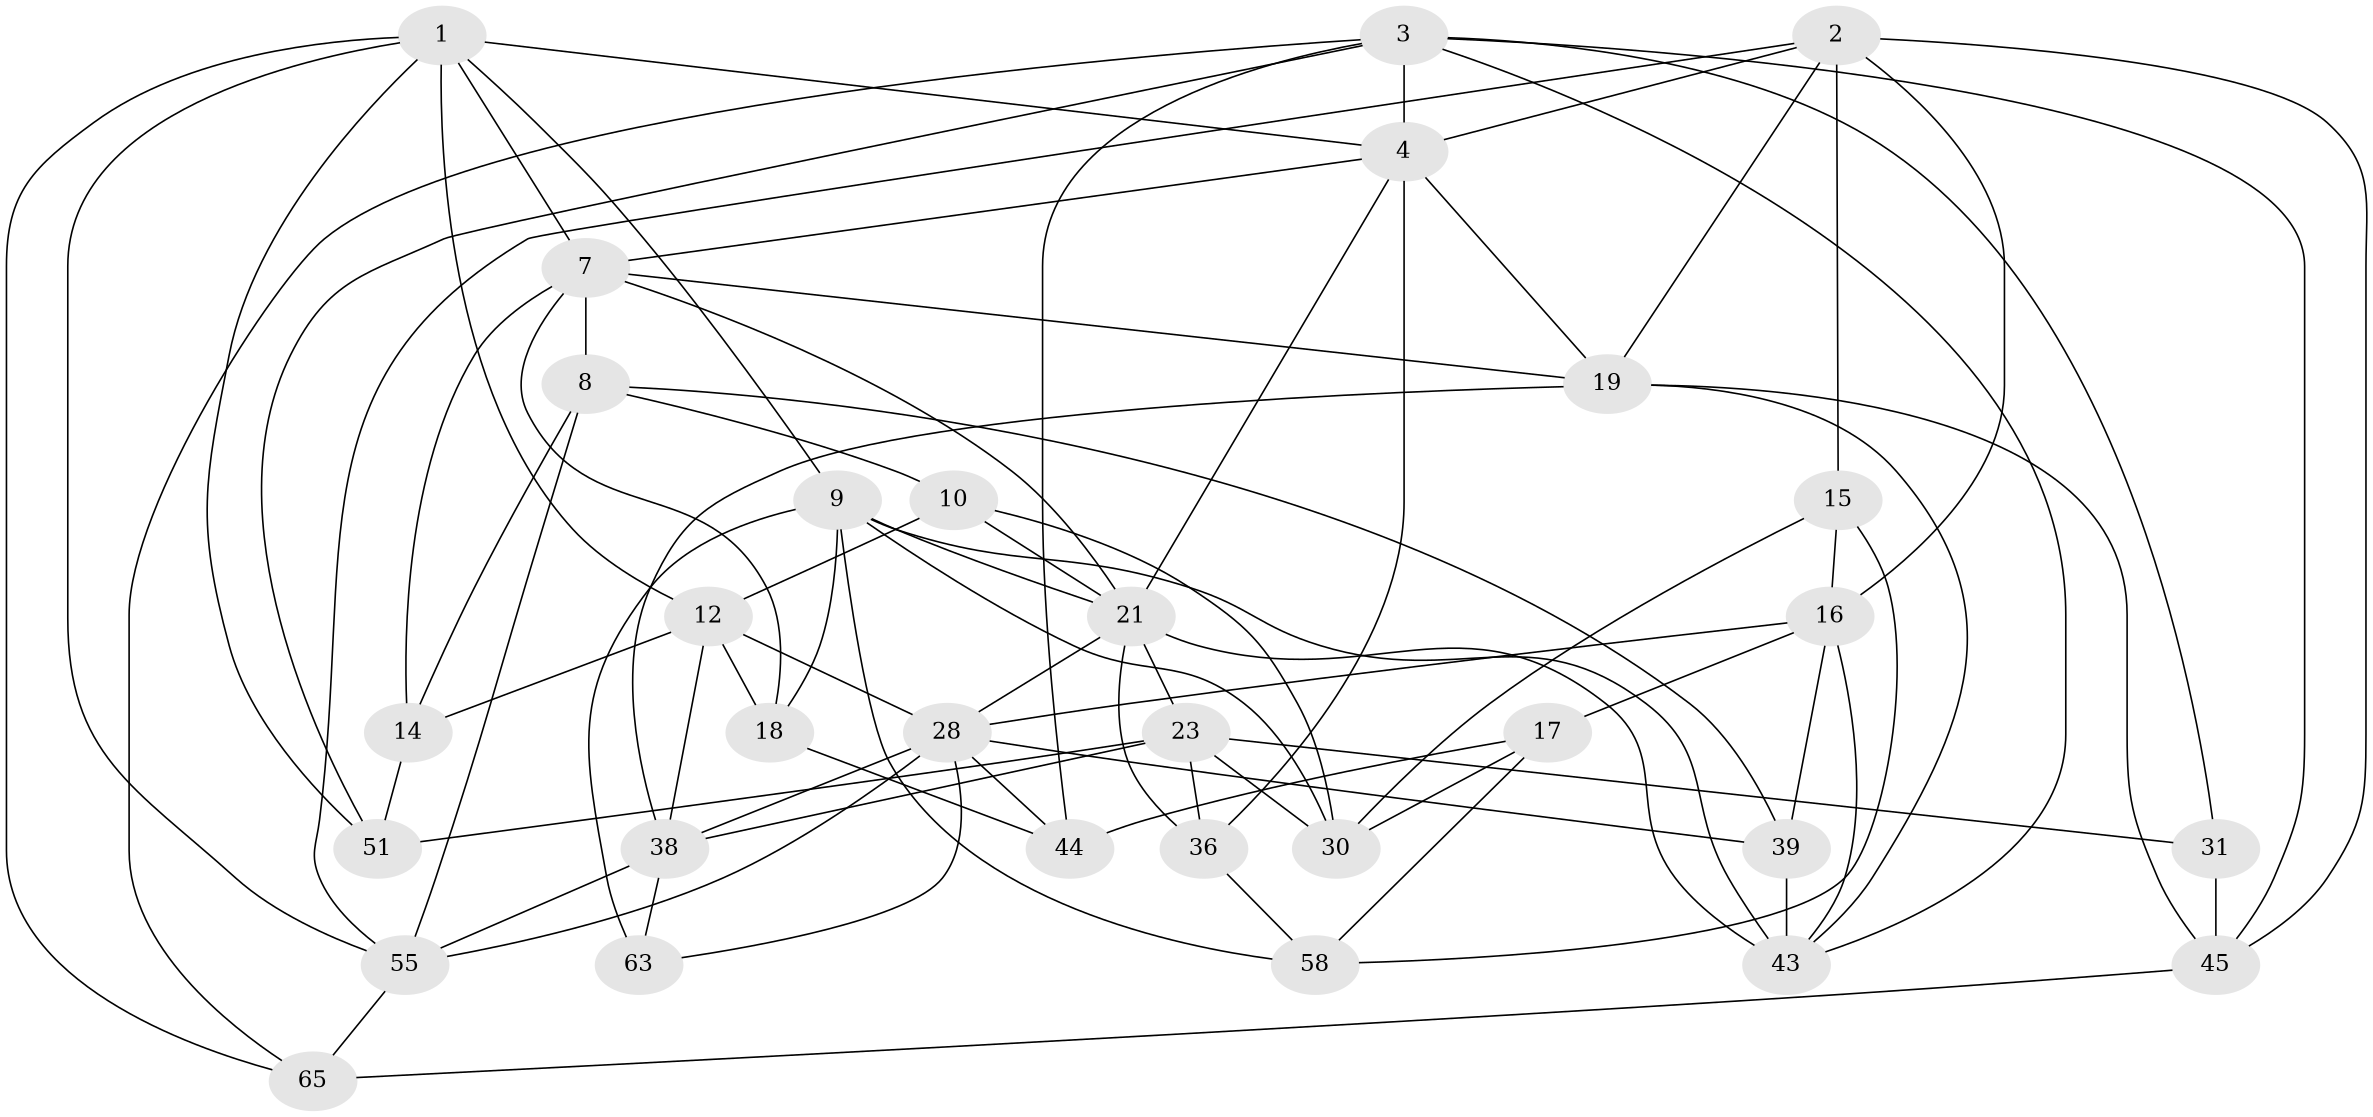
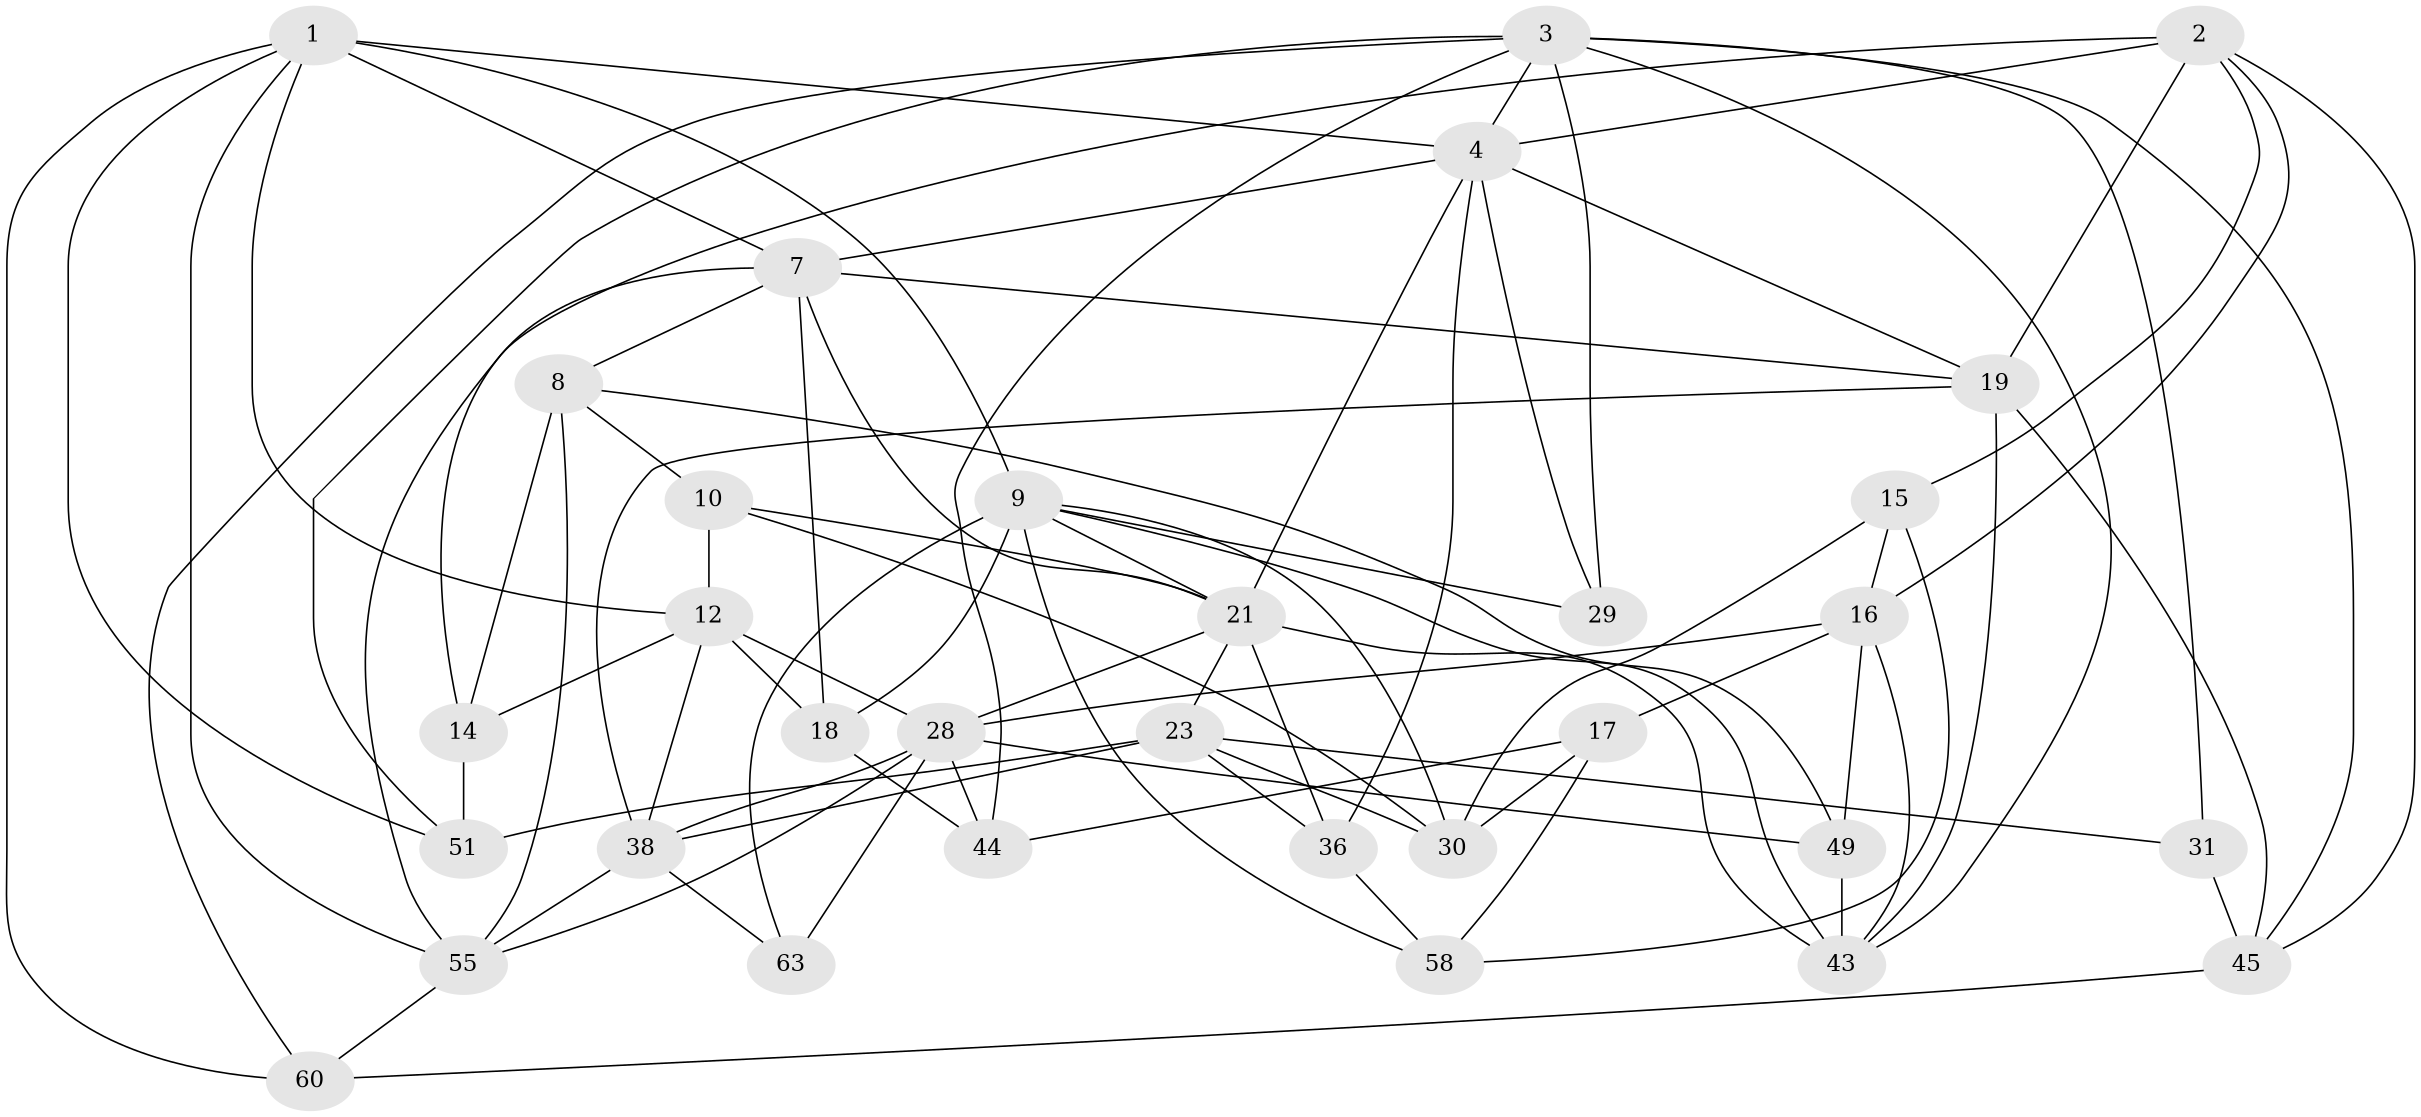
node "29": added
node "39": label "39" -> "49"
node "65": label "65" -> "60"
